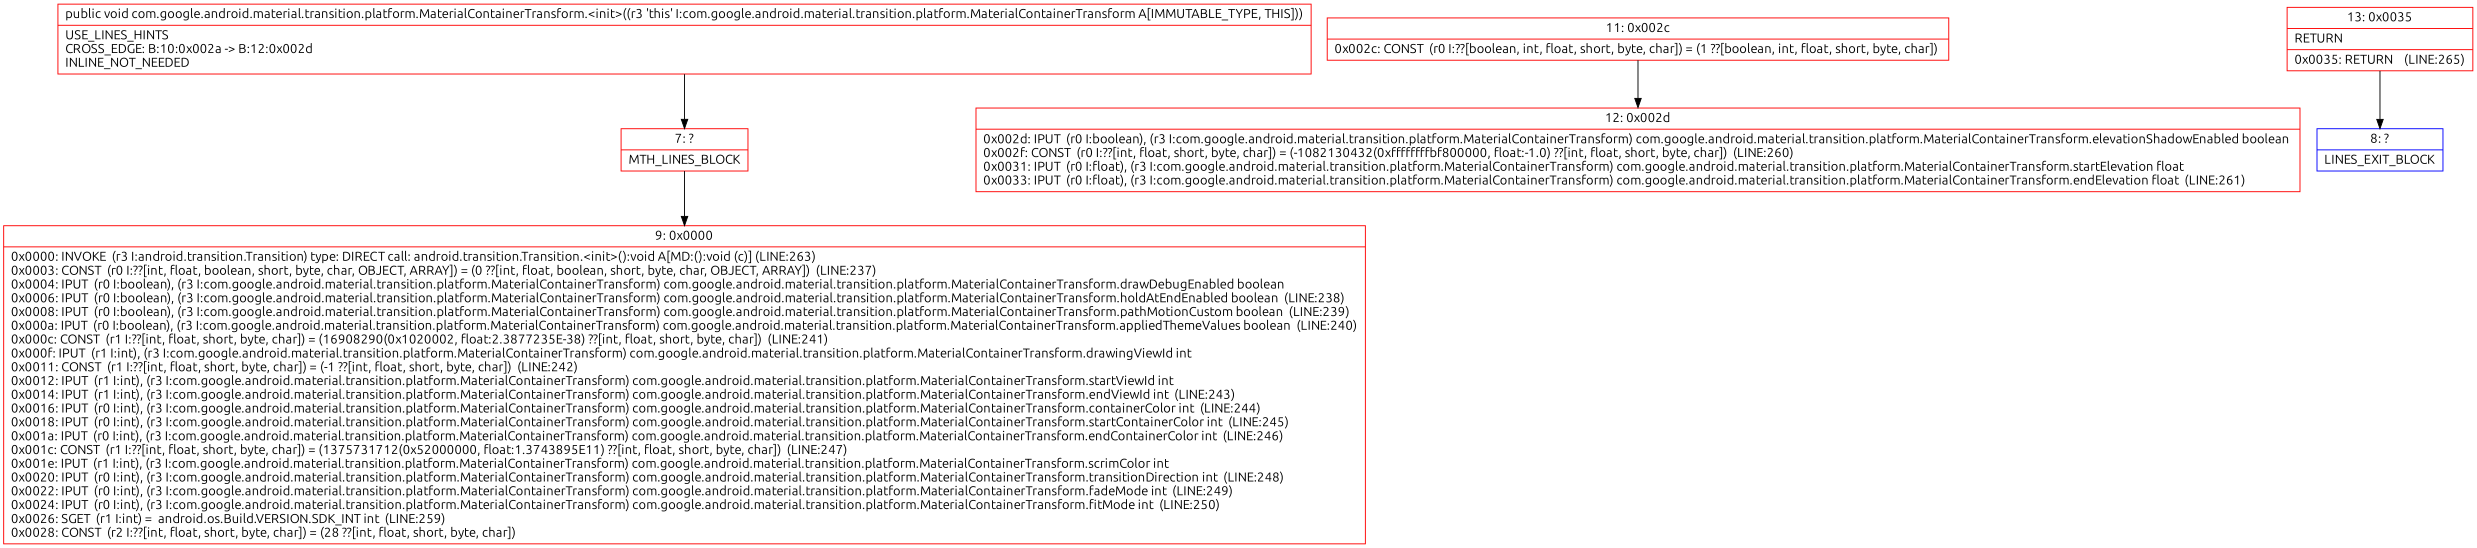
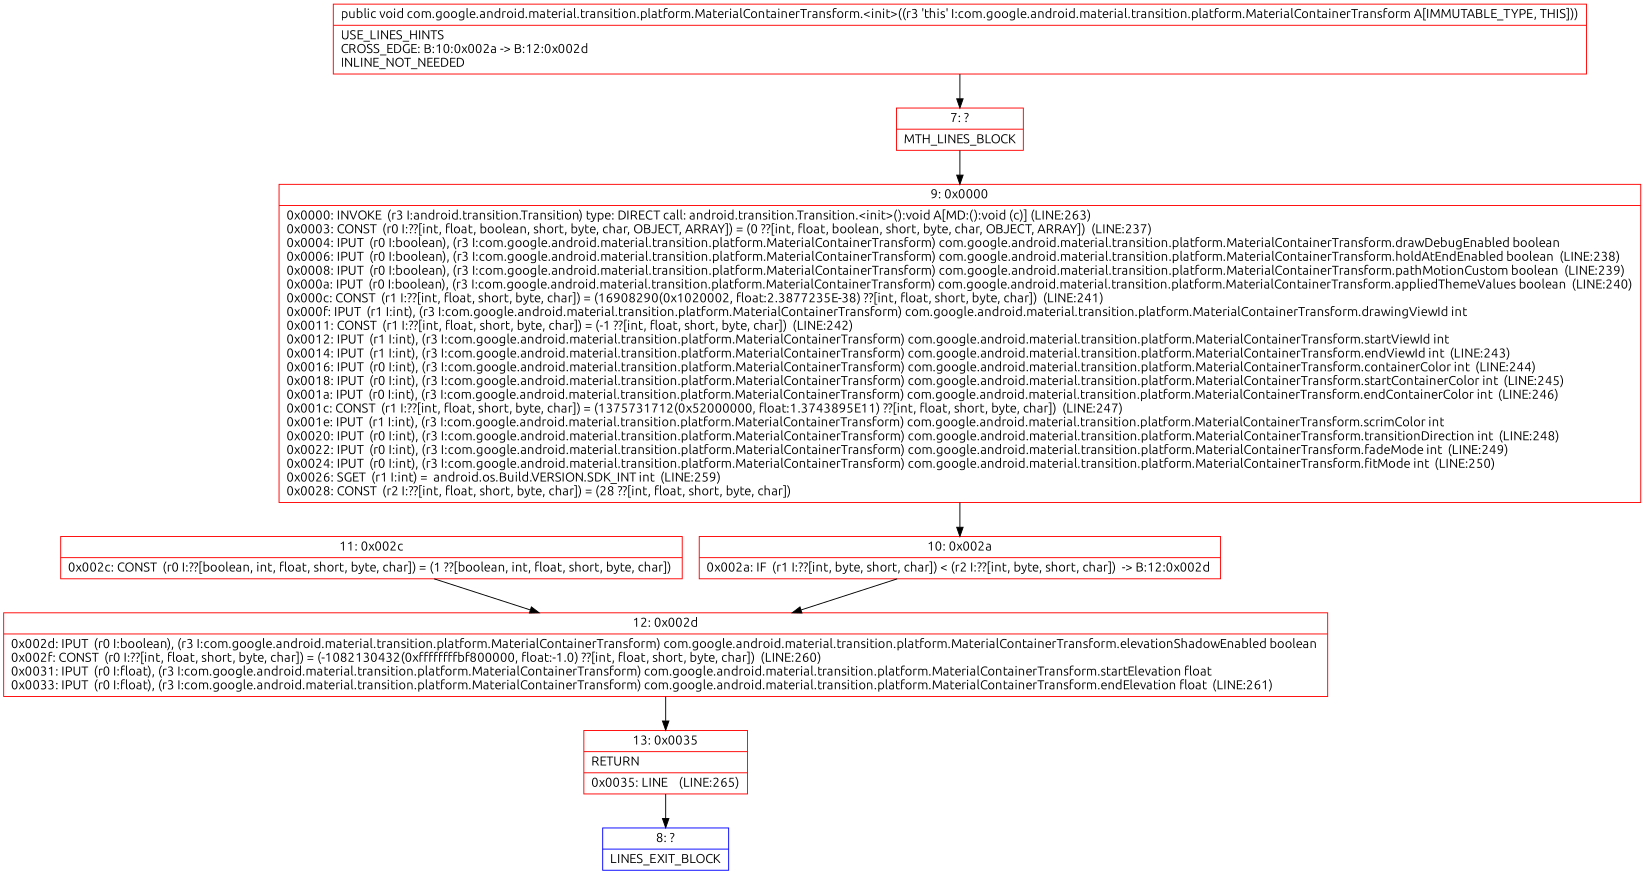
node "13: 0x0035": text "0x0035: RETURN    (LINE:265)" -> "0x0035: LINE    (LINE:265)"
node "10: 0x002a": added
edge "12: 0x002d" -> "13: 0x0035": added
